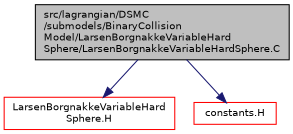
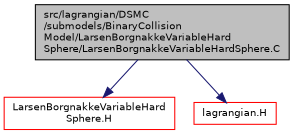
node "constants.H": label "constants.H" -> "lagrangian.H"
